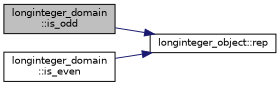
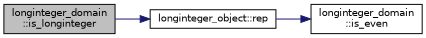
node "longinteger_domain ::is_odd": label "longinteger_domain ::is_odd" -> "longinteger_domain ::is_longinteger"
edge "longinteger_domain ::is_even" -> "longinteger_object::rep": reversed
